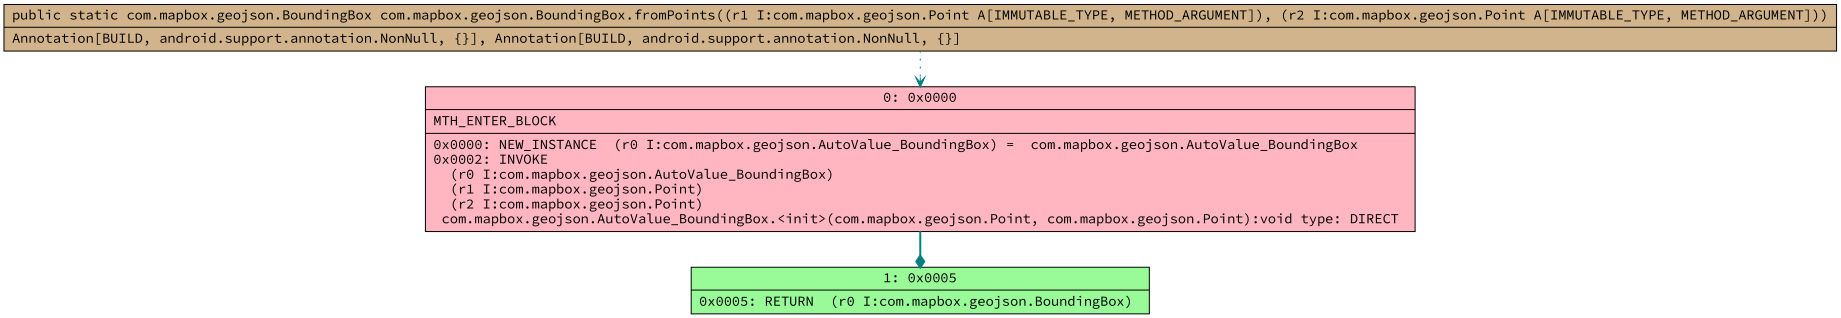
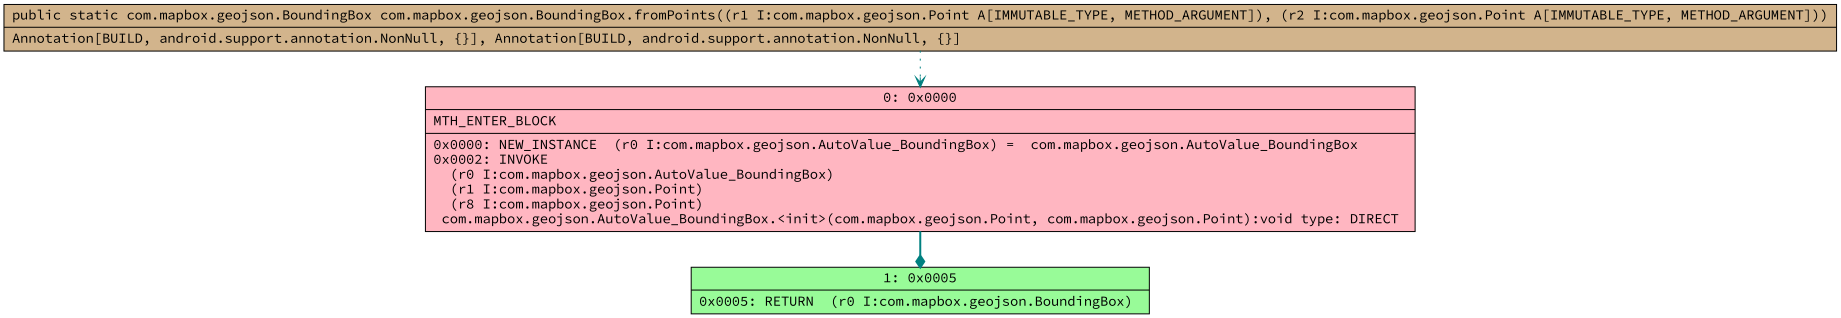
node "0: 0x0000": text "(r2 I:com.mapbox.geojson.Point)" -> "(r8 I:com.mapbox.geojson.Point)"
